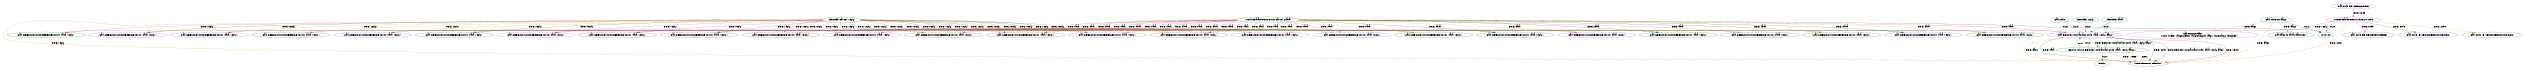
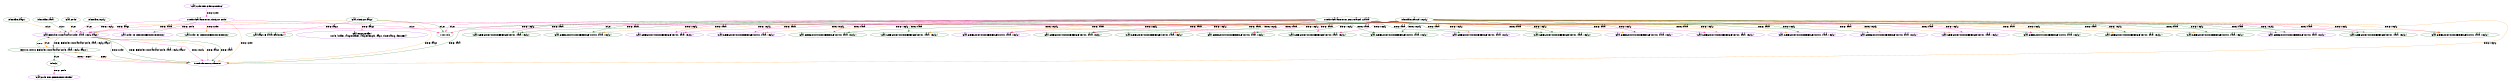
node "(Identifier,flags)": added
edge "(MethodParameterIn,const Parcel &data)" -> "(MethodReturn,status_t)": added, label "DDG: data"
edge "(Call,uint32_t flags)" -> "(Call,BBinder::onTransact(code, data, reply, flags))": added, label "DDG: flags"
edge "(MethodParameterIn,const Parcel &data)" -> "1000103": color darkgreen -> deeppink
edge "(Identifier,Parcel *reply)" -> "1000103": added, label "AST:"
edge "(MethodParameterIn,uint32_t code)" -> "(Call,code == GET_PARAMETER)": now "(Block,)" -> "(Call,code == GET_PARAMETER)"
node "(Call,code == GET_PARAMETER)": color darkgreen -> purple
node "(MethodReturn,status_t)": color darkgreen -> purple
